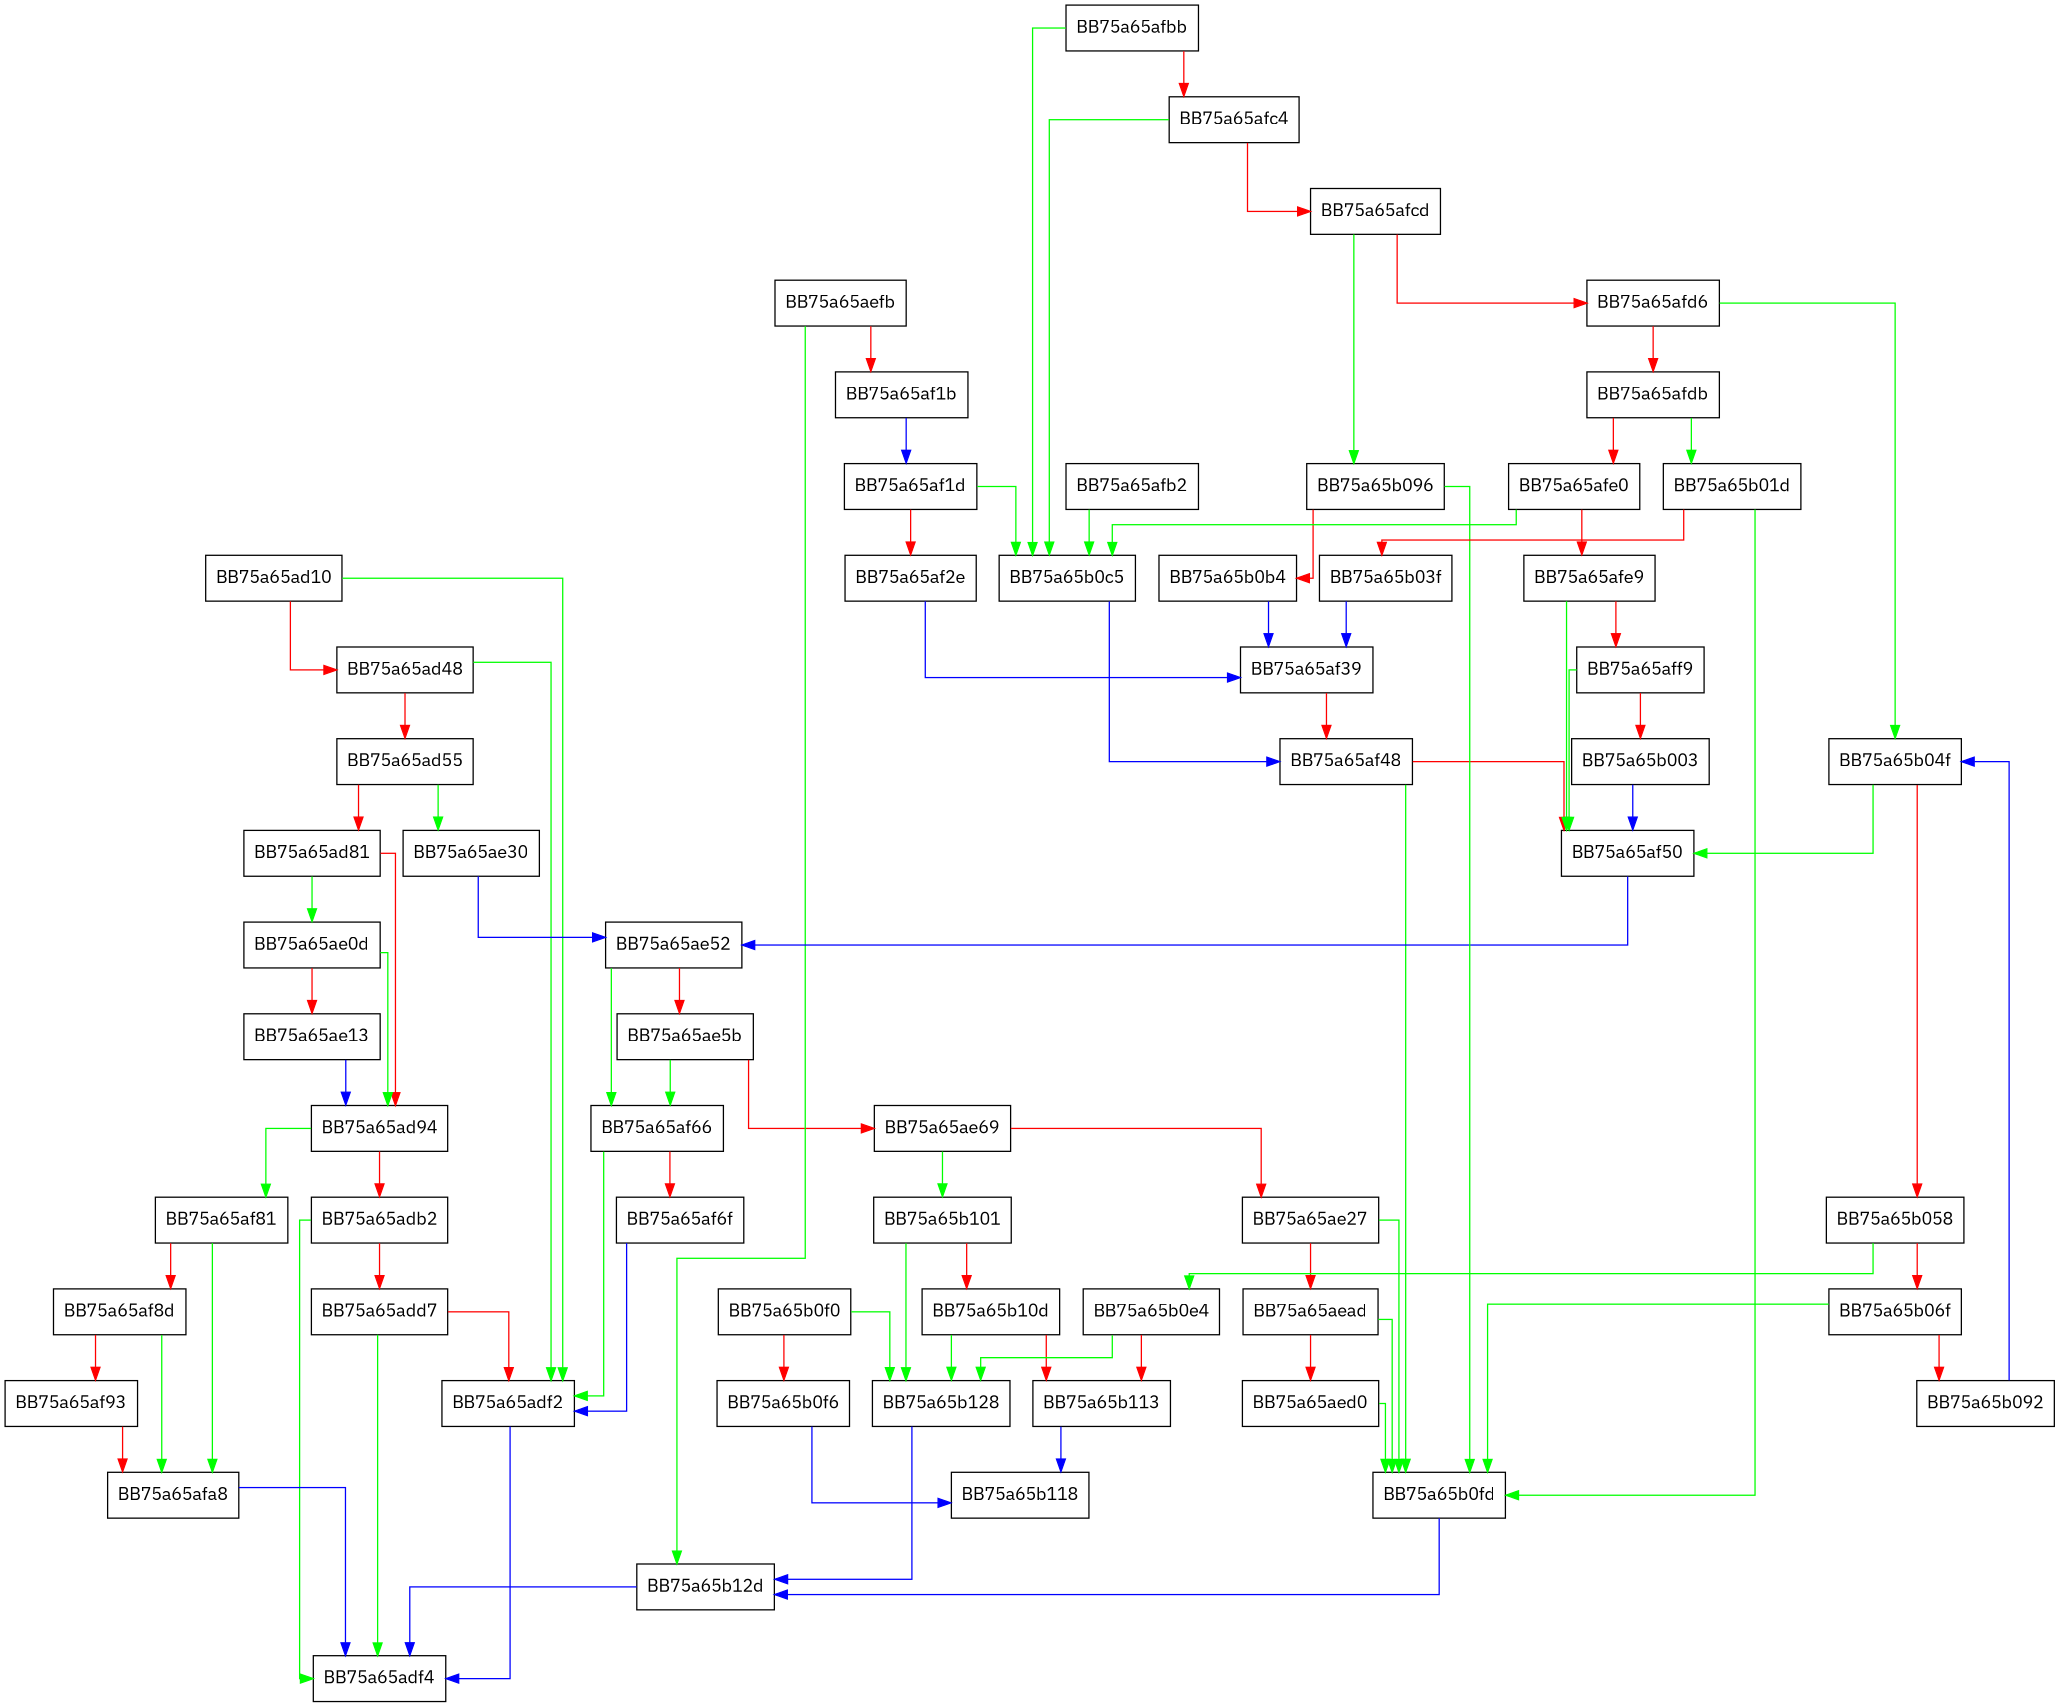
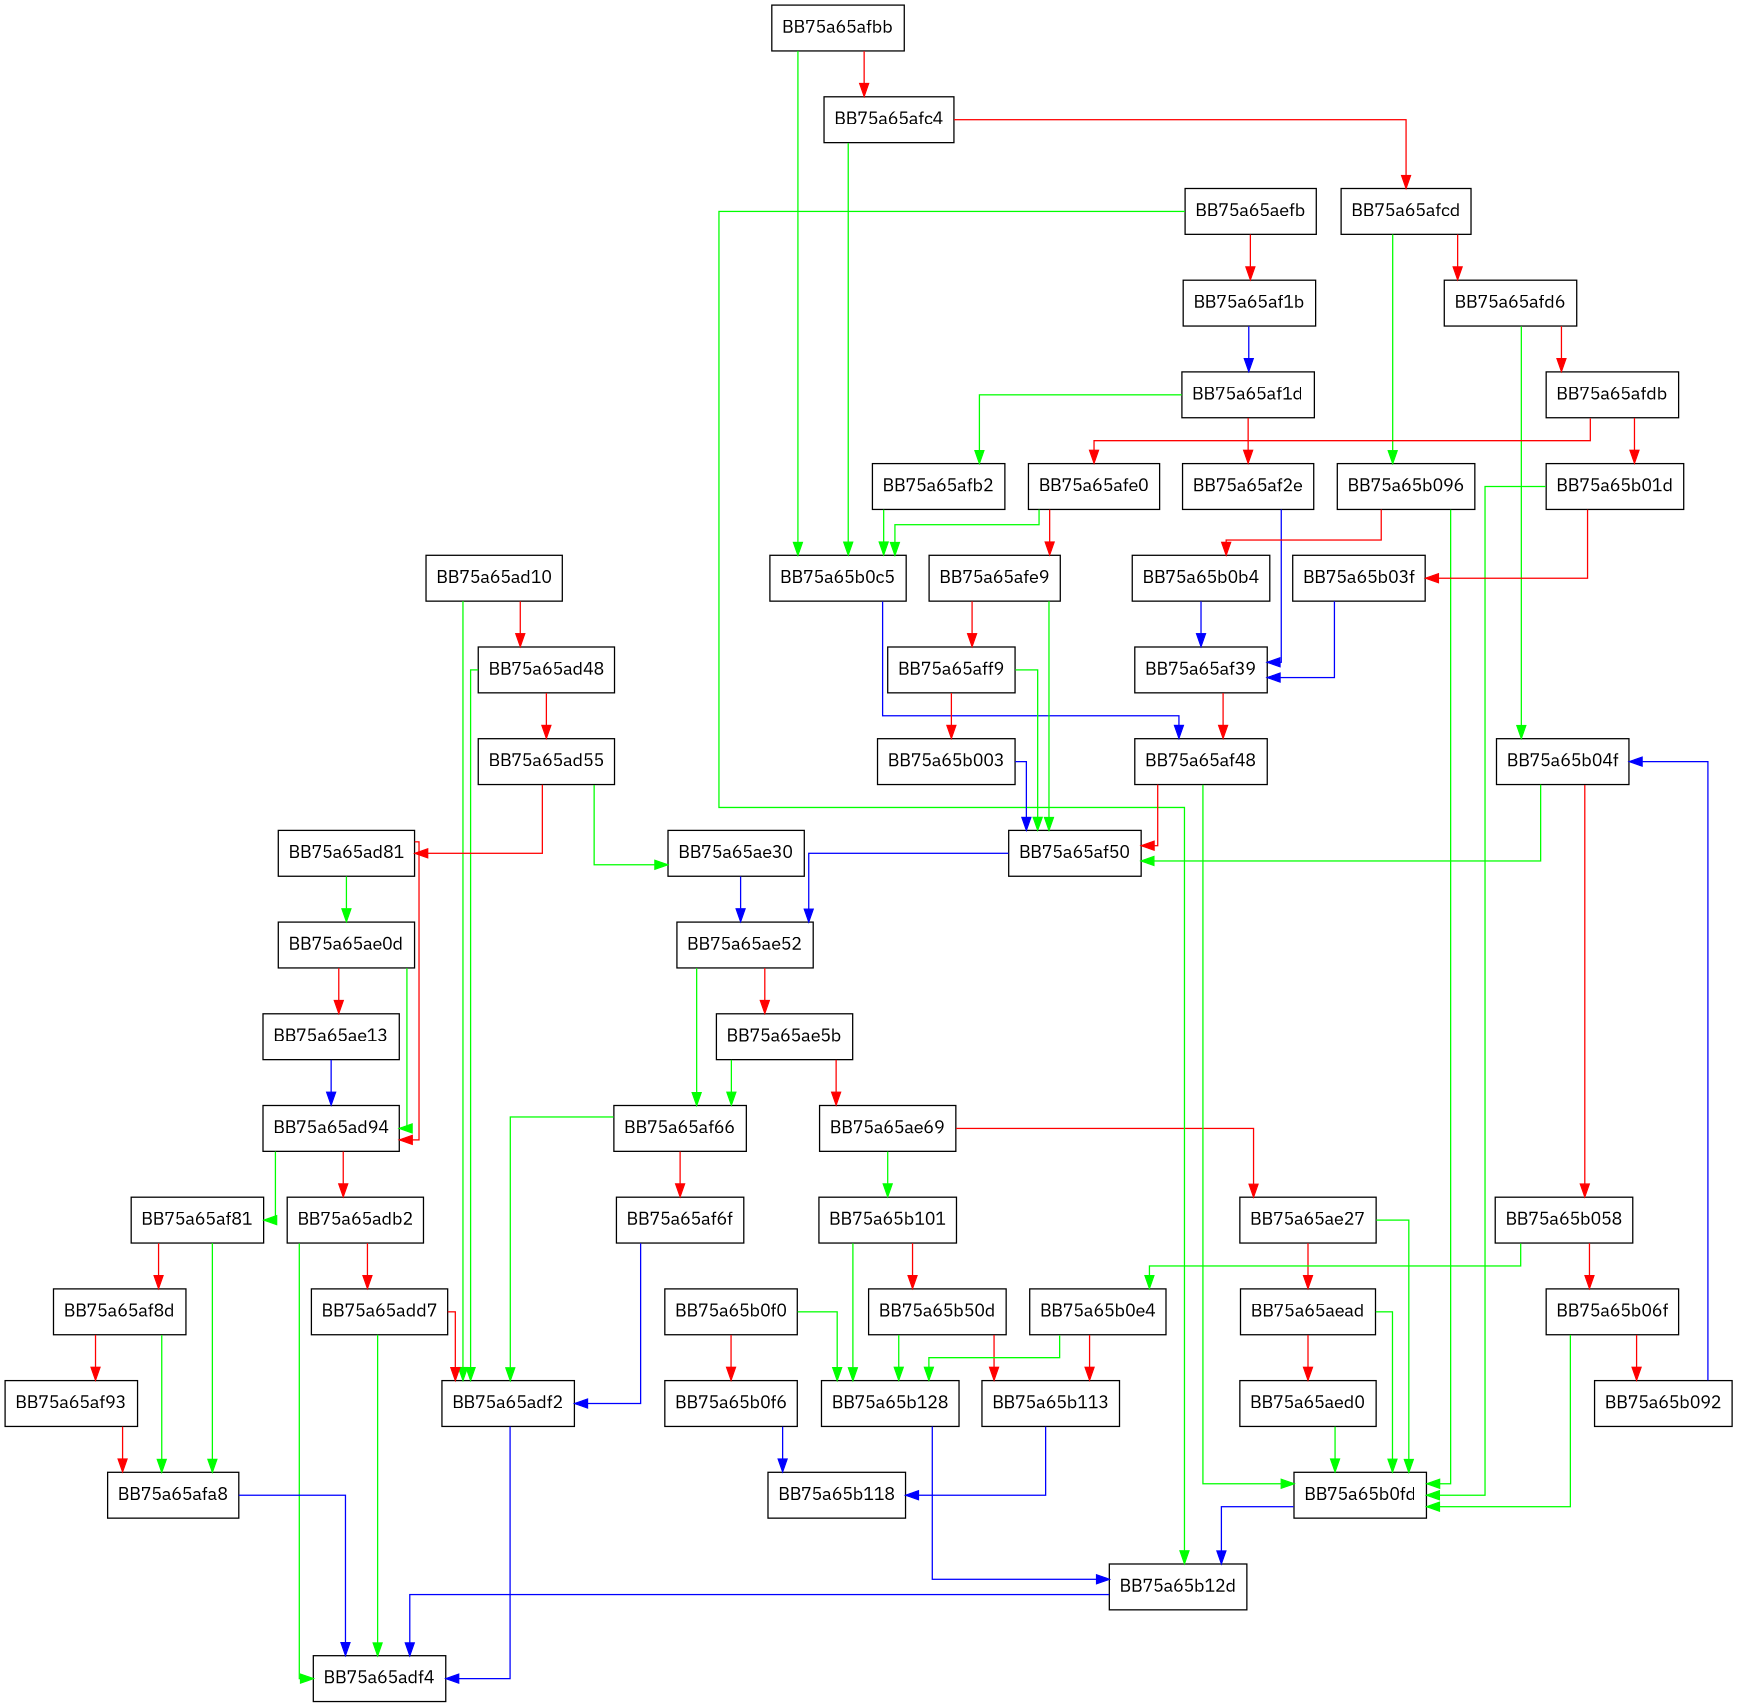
edge "BB75a65afdb" -> "BB75a65b01d": color green -> red
edge "BB75a65af1d" -> "BB75a65b0c5": now "BB75a65af1d" -> "BB75a65afb2"
node "BB75a65b10d": label "BB75a65b10d" -> "BB75a65b50d"
